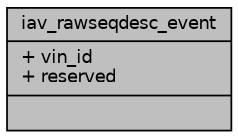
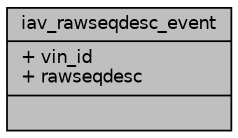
node "iav_rawseqdesc_event": text "+ reserved" -> "+ rawseqdesc"
